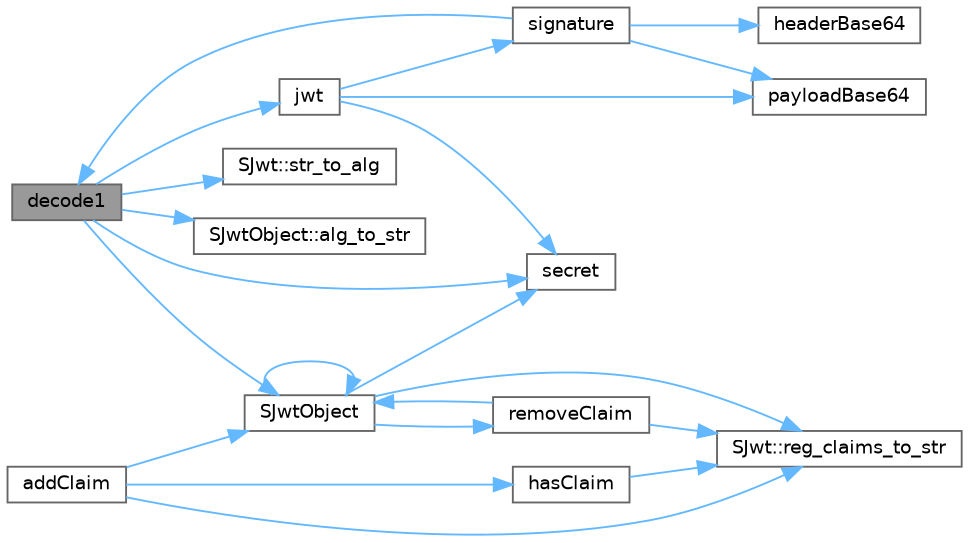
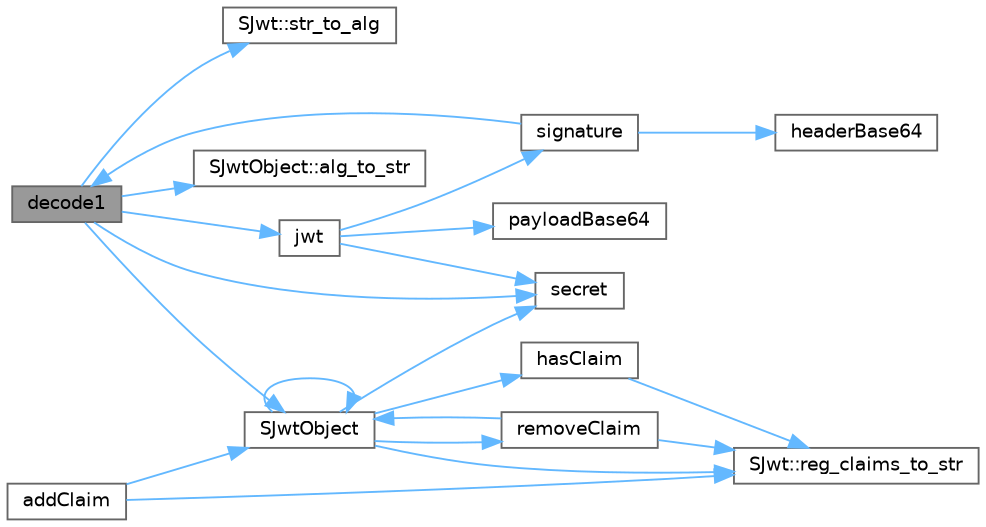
edge "signature" -> "payloadBase64": removed
edge "addClaim" -> "hasClaim": now "SJwtObject" -> "hasClaim"
